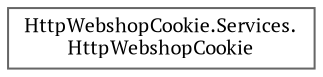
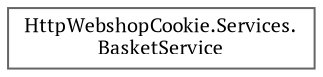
node "HttpWebshopCookie.Services. HttpWebshopCookie": label "HttpWebshopCookie.Services. HttpWebshopCookie" -> "HttpWebshopCookie.Services. BasketService"
